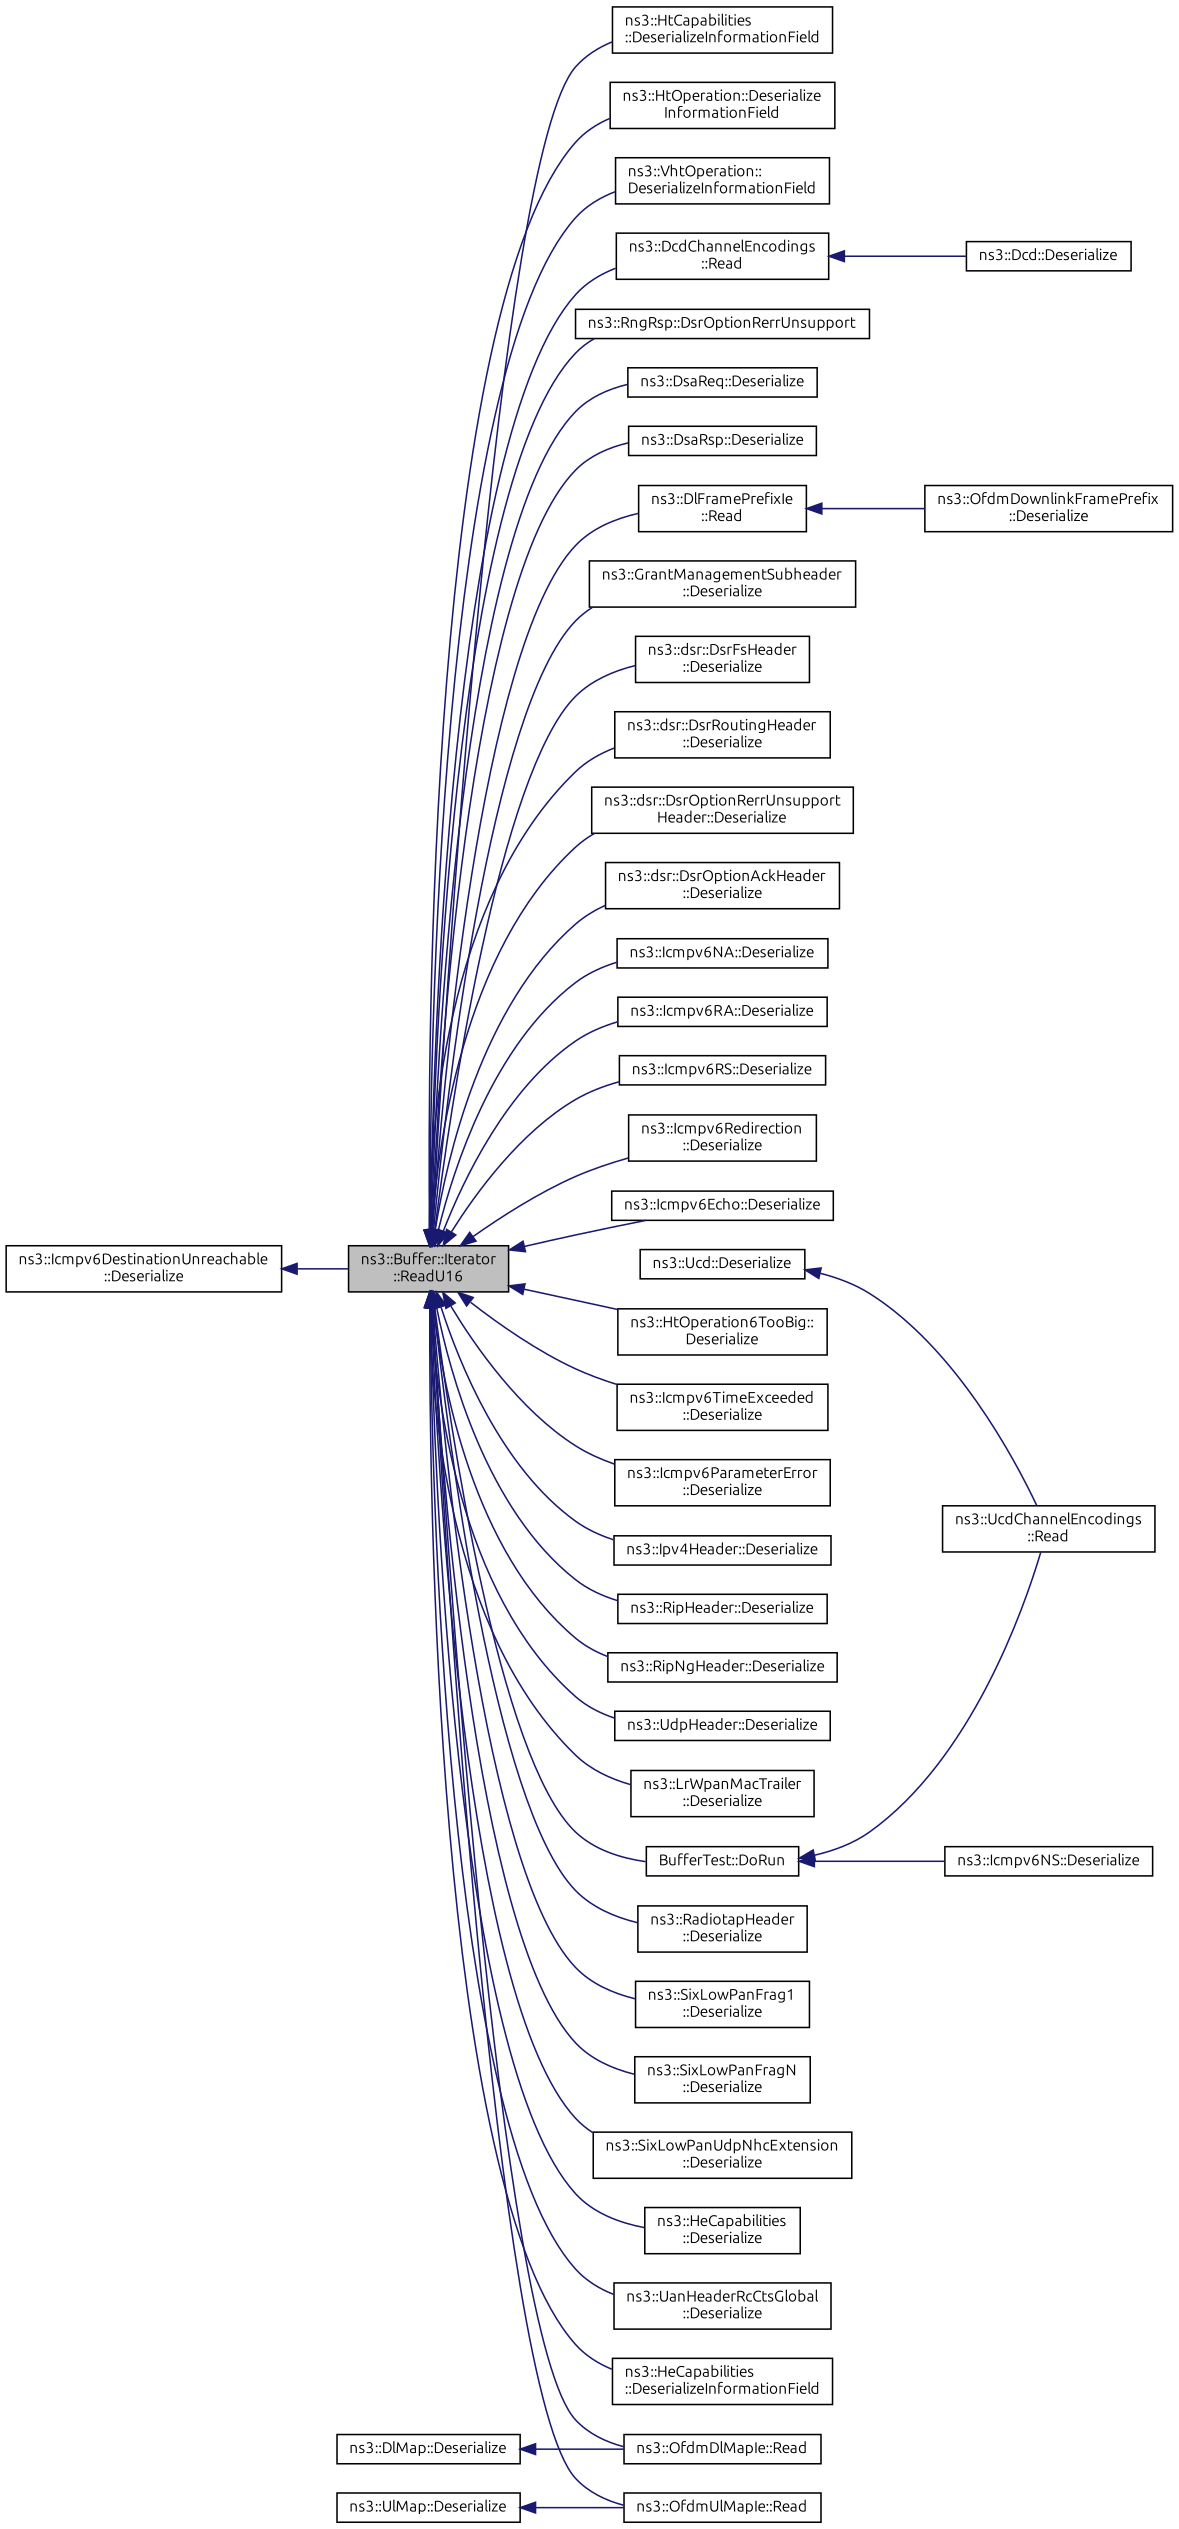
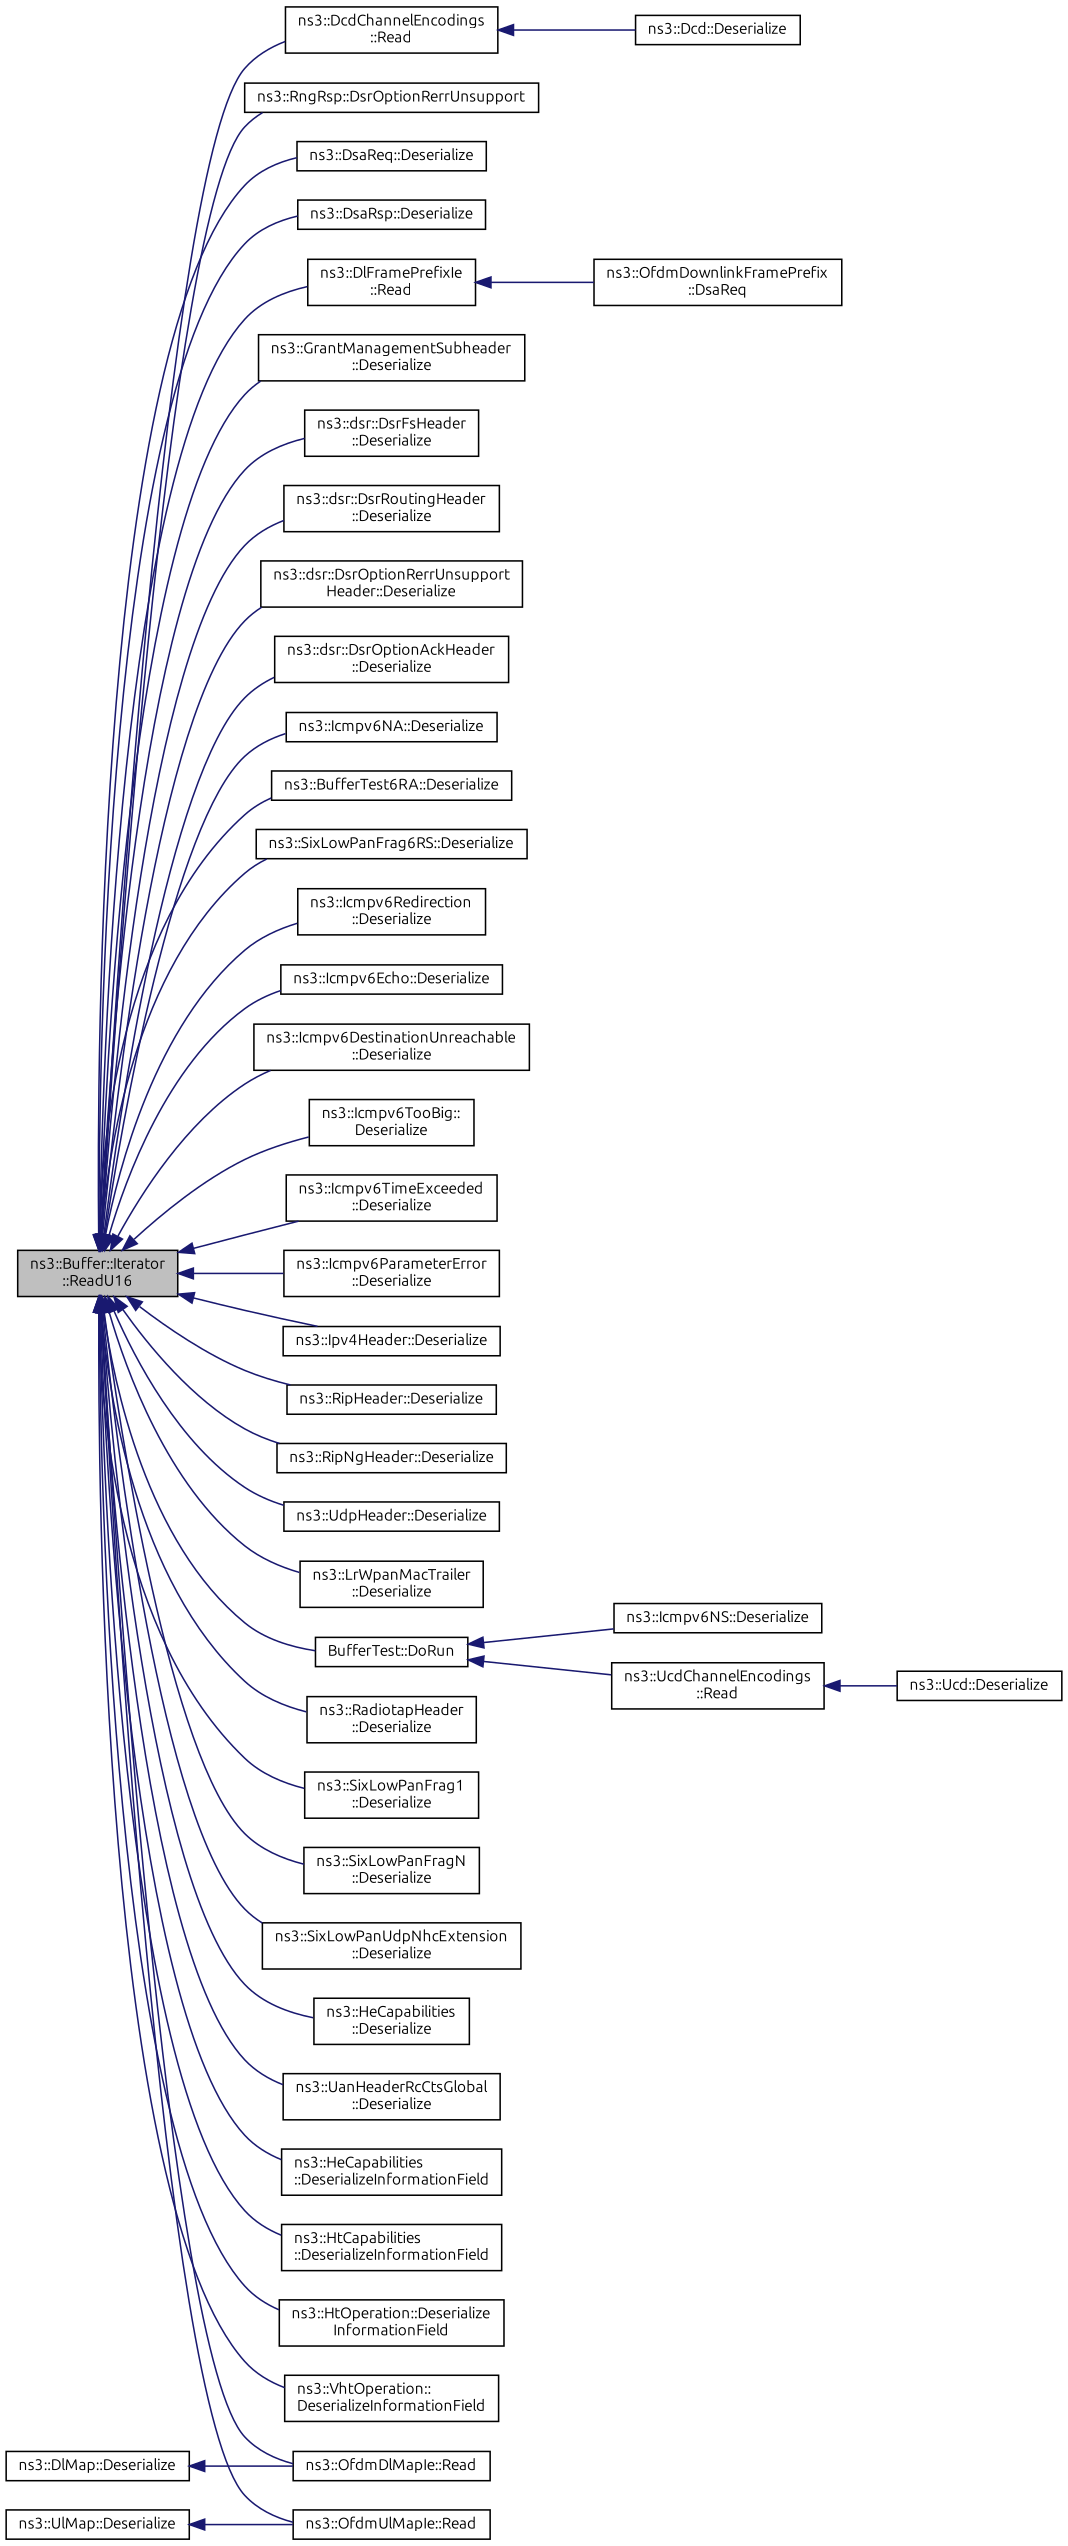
node "ns3::OfdmDownlinkFramePrefix ::Deserialize": label "ns3::OfdmDownlinkFramePrefix ::Deserialize" -> "ns3::OfdmDownlinkFramePrefix ::DsaReq"
node "ns3::Icmpv6RA::Deserialize": label "ns3::Icmpv6RA::Deserialize" -> "ns3::BufferTest6RA::Deserialize"
node "ns3::Icmpv6RS::Deserialize": label "ns3::Icmpv6RS::Deserialize" -> "ns3::SixLowPanFrag6RS::Deserialize"
edge "ns3::Buffer::Iterator ::ReadU16" -> "ns3::Icmpv6DestinationUnreachable ::Deserialize": reversed
node "ns3::HtOperation6TooBig:: Deserialize": label "ns3::HtOperation6TooBig:: Deserialize" -> "ns3::Icmpv6TooBig:: Deserialize"
edge "ns3::UcdChannelEncodings ::Read" -> "ns3::Ucd::Deserialize": reversed
